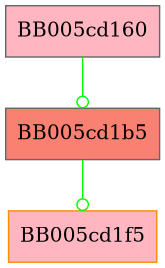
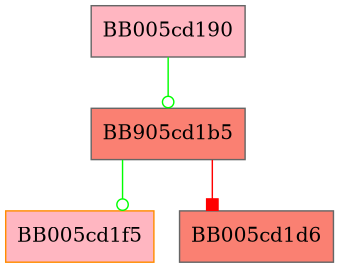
node "BB005cd160": label "BB005cd160" -> "BB005cd190"
node "BB005cd1b5": label "BB005cd1b5" -> "BB905cd1b5"
node "BB005cd1d6": added
